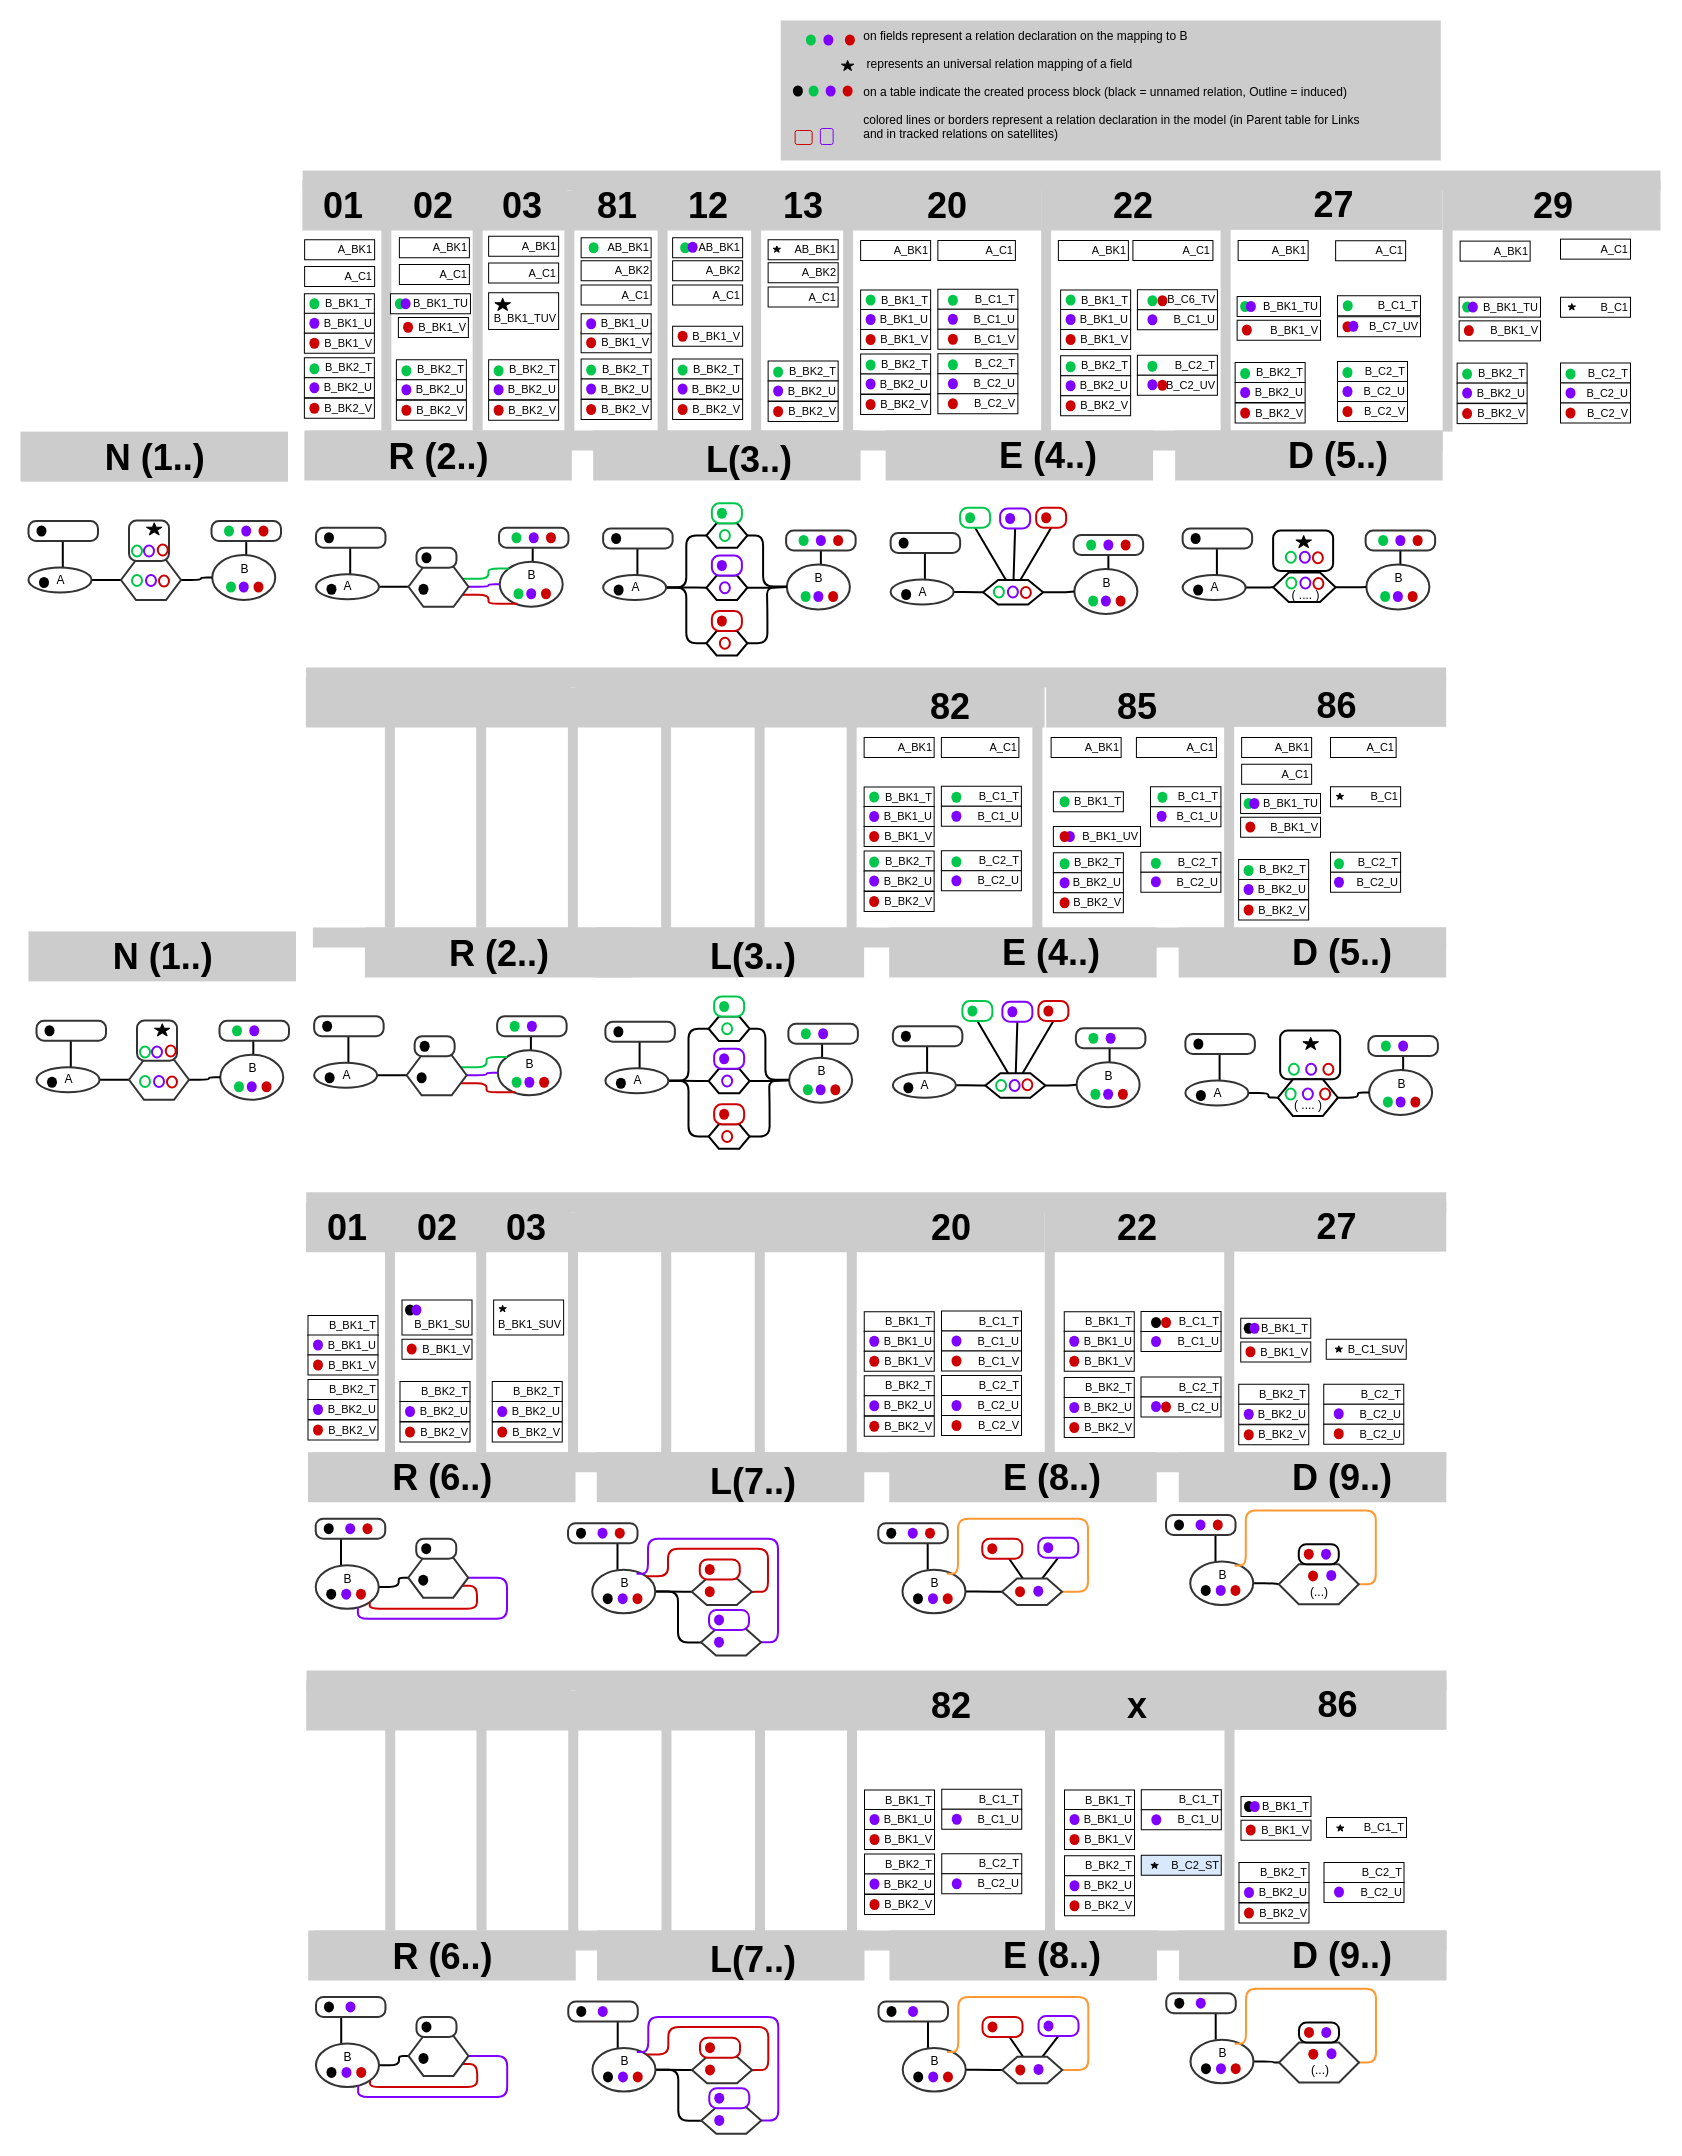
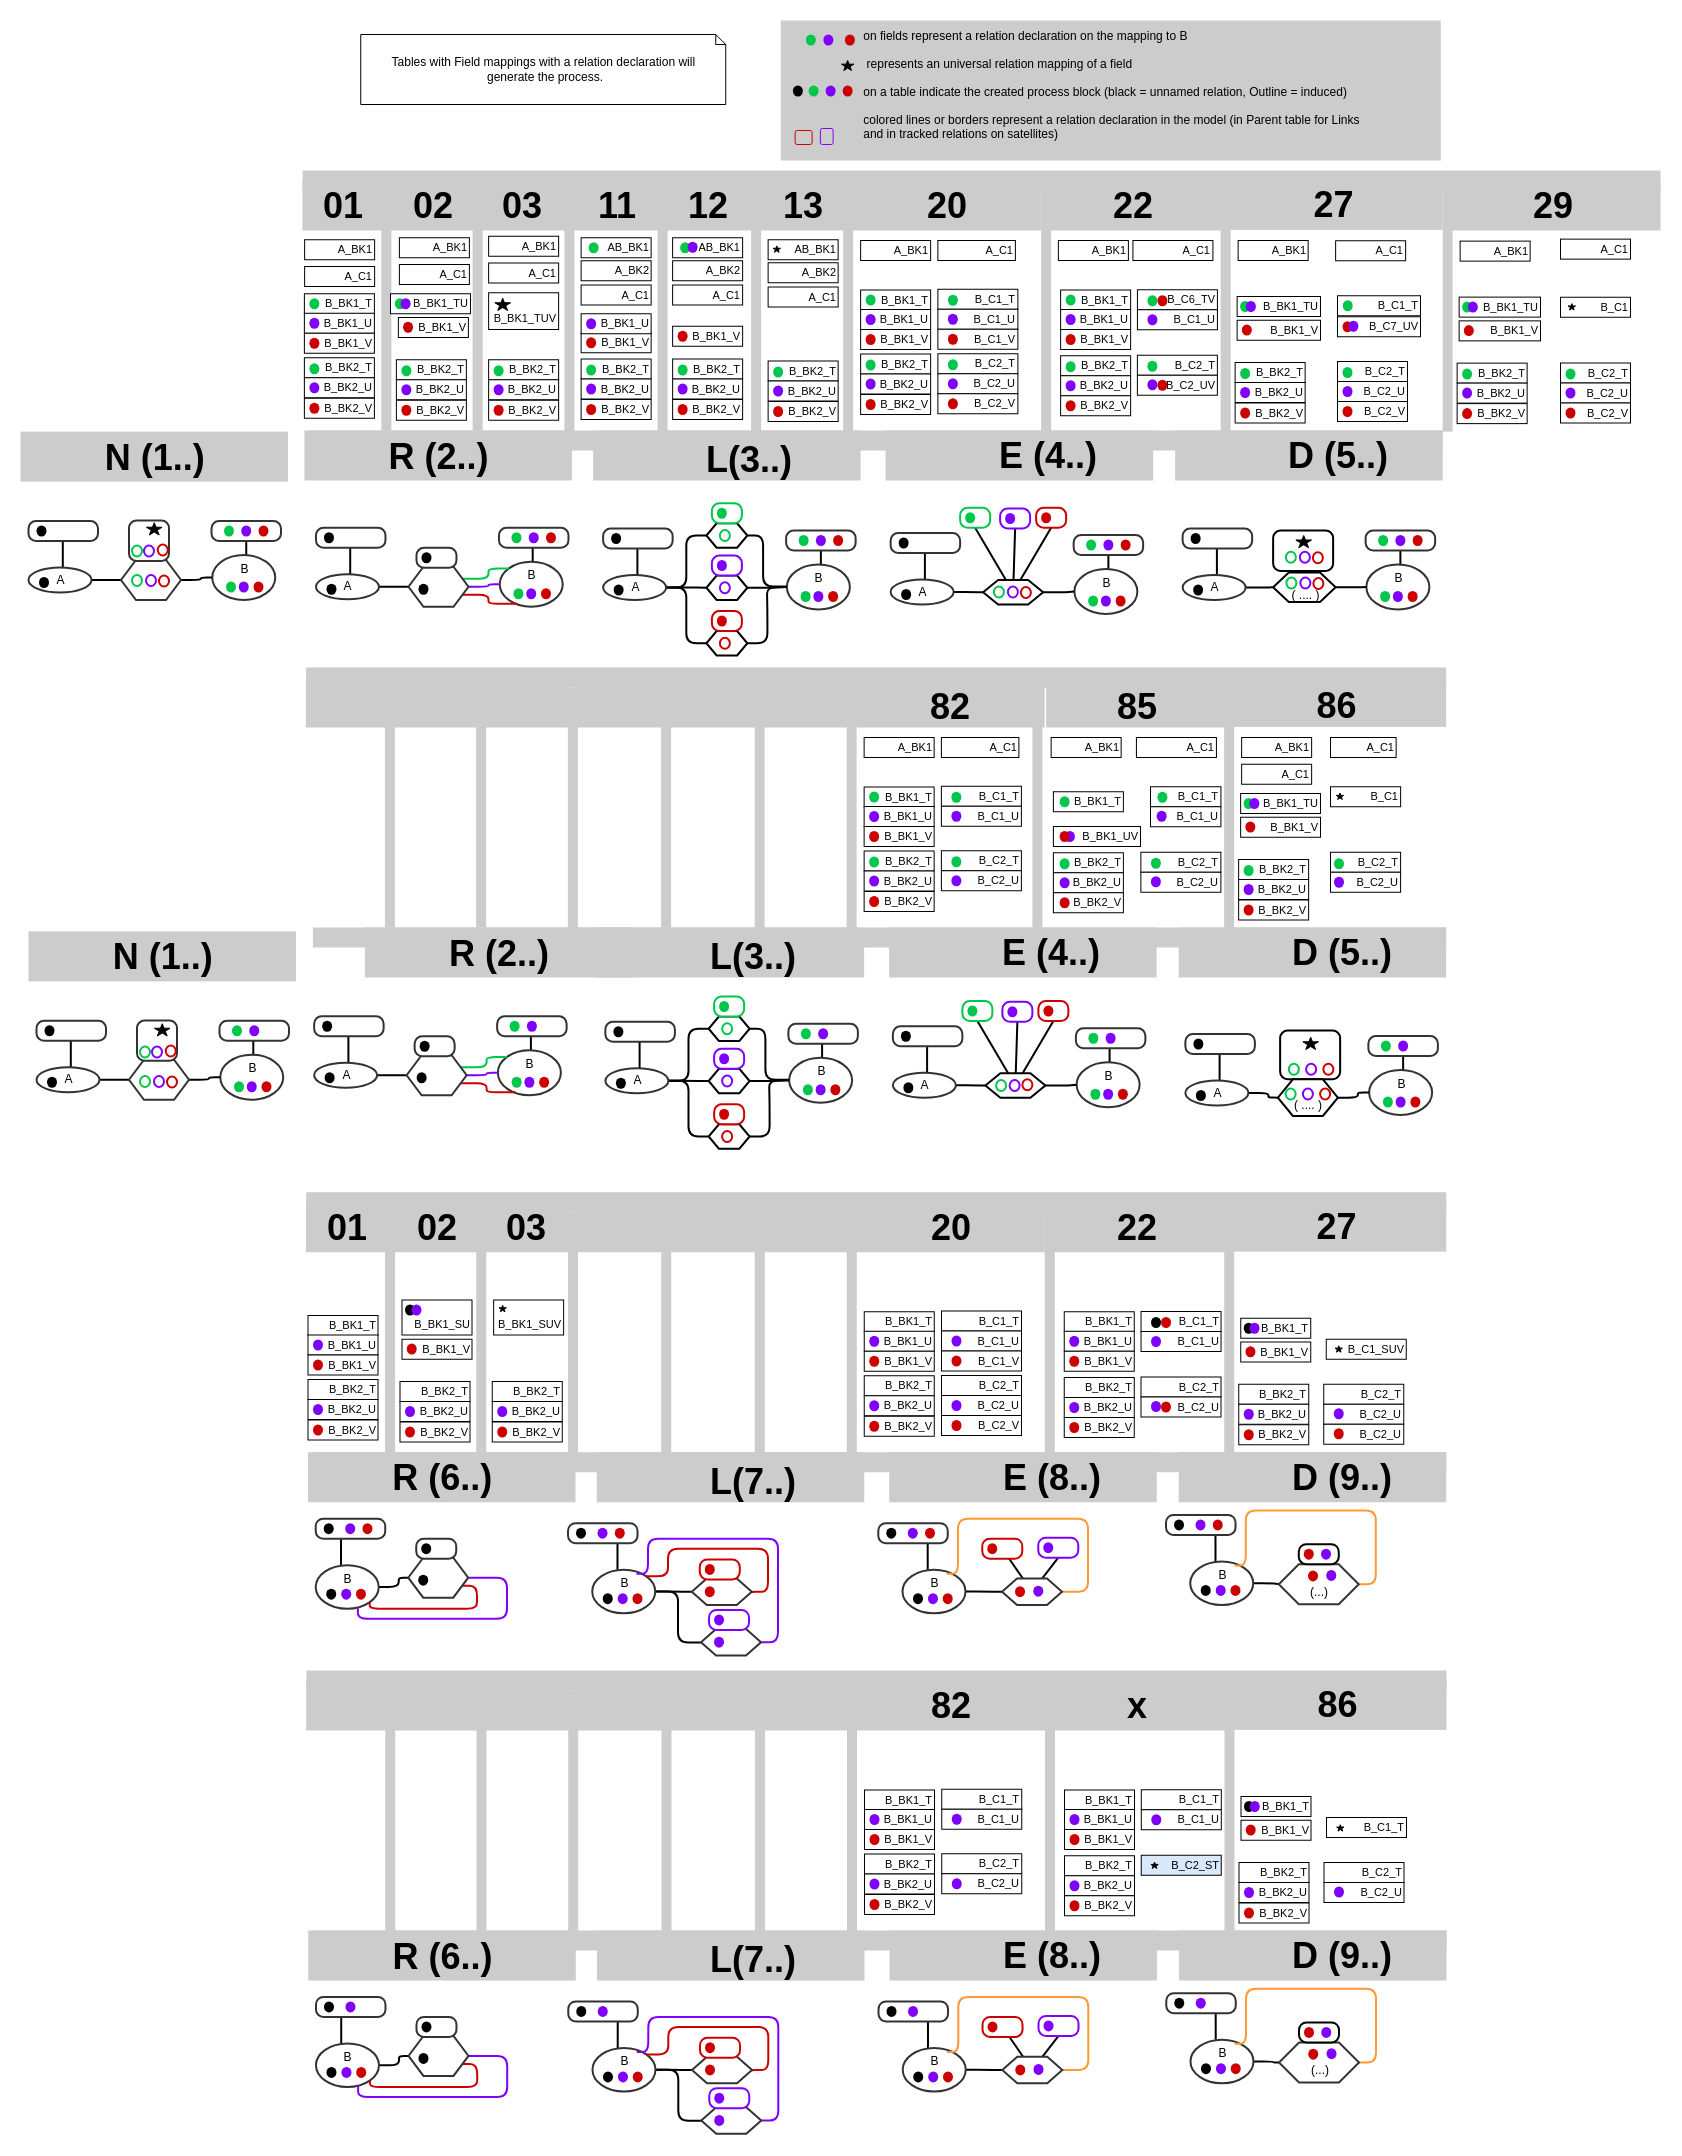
node "Tables with Field mappings with a relation declaration will generate the process.": added
node "81": label "81" -> "11"
